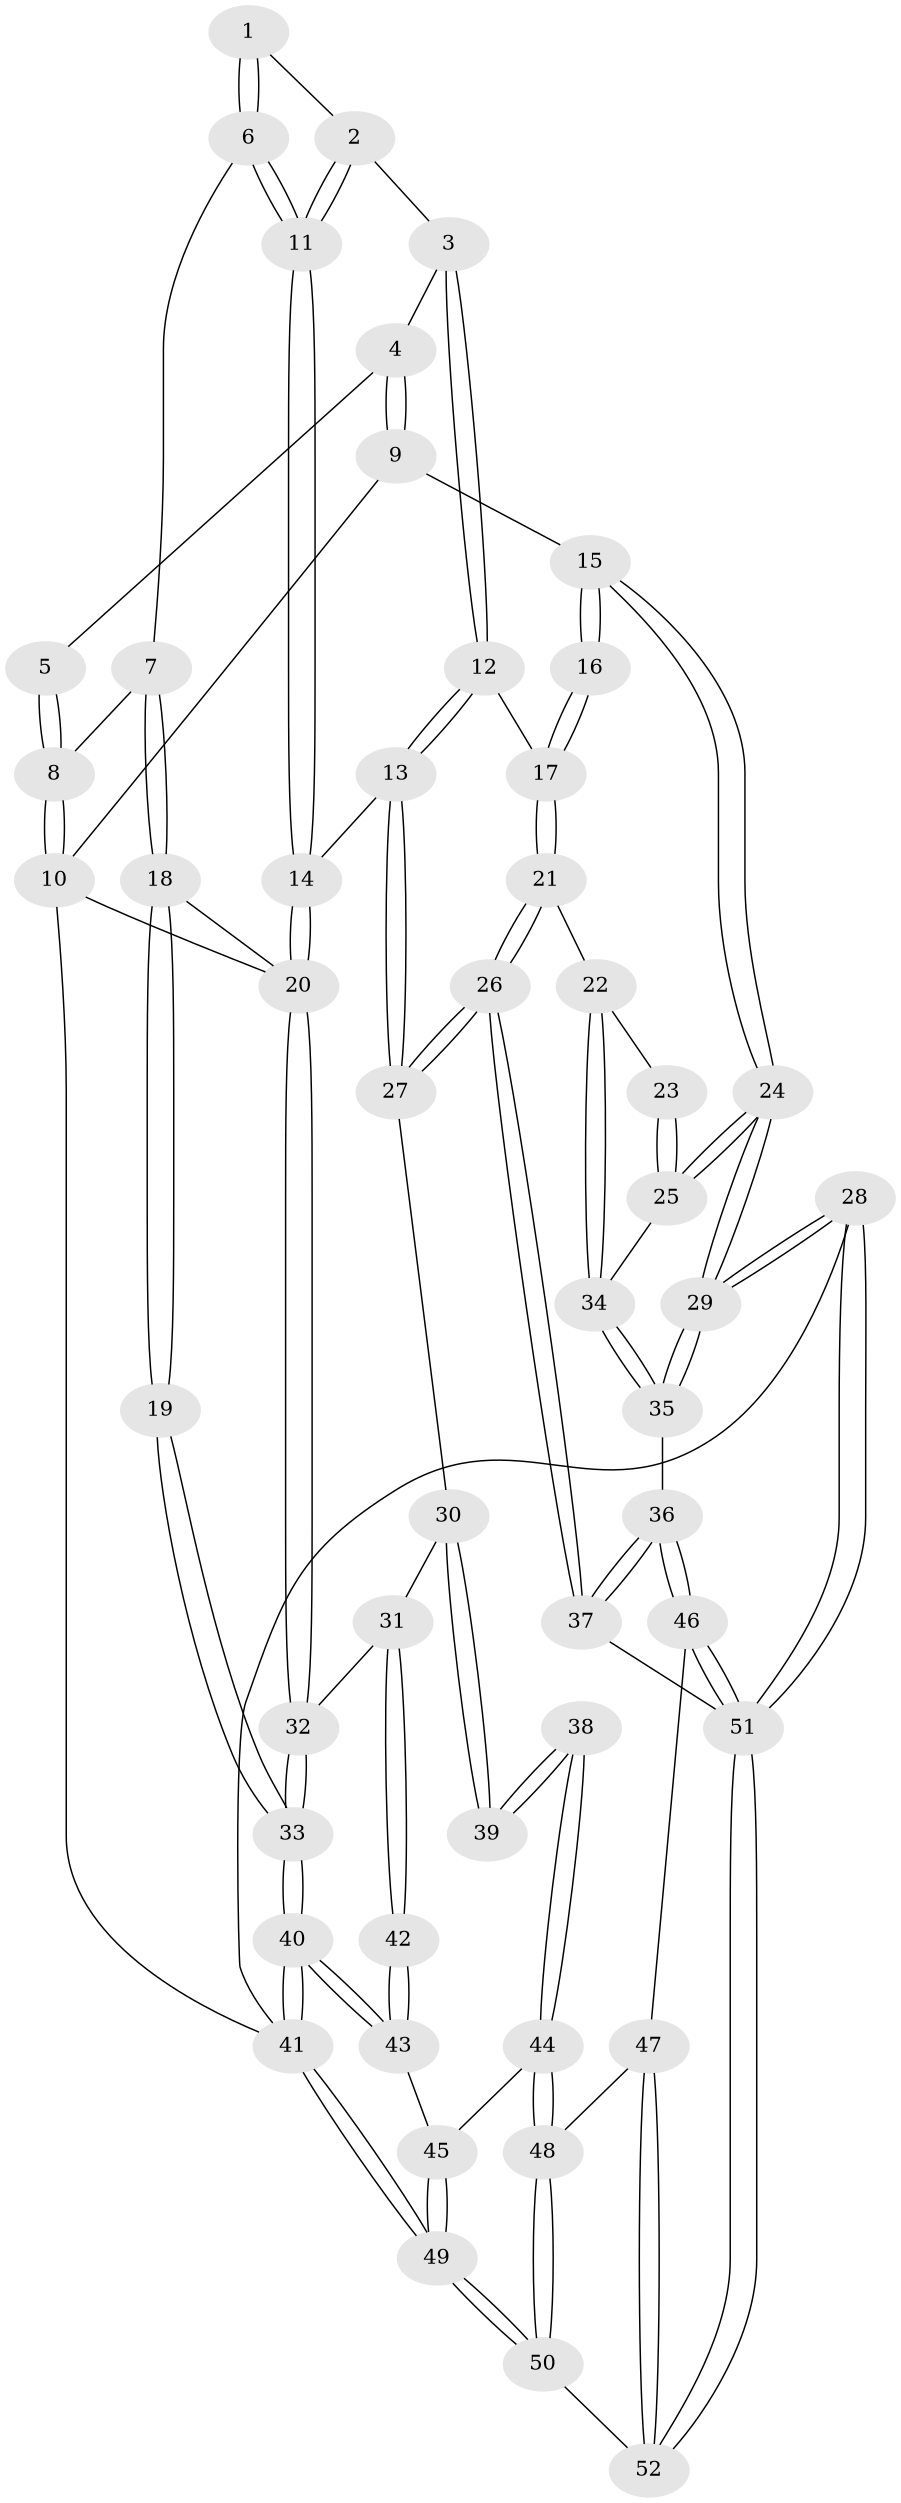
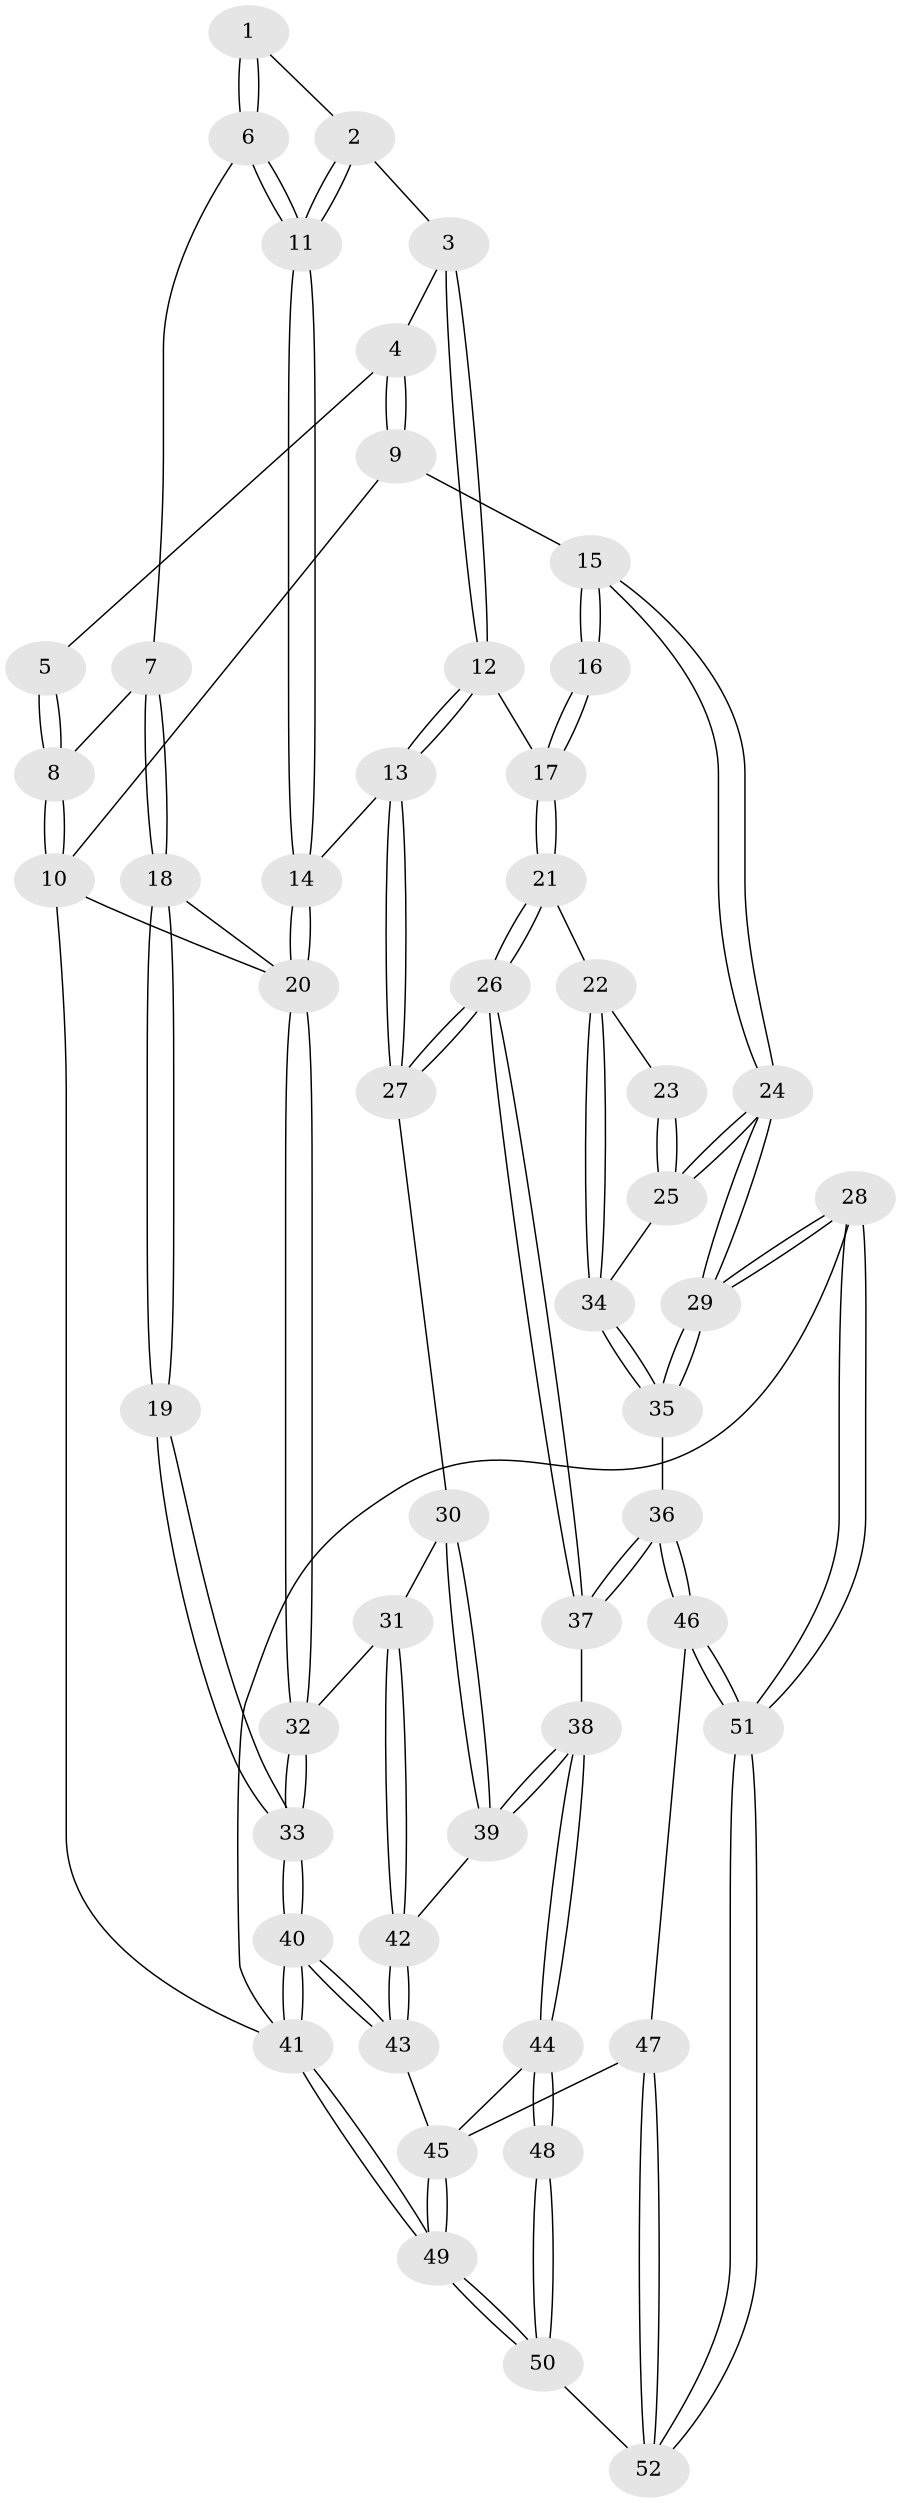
edge "37" -- "51": now "37" -- "38"
edge "39" -- "42": added
edge "47" -- "48": now "47" -- "45"
